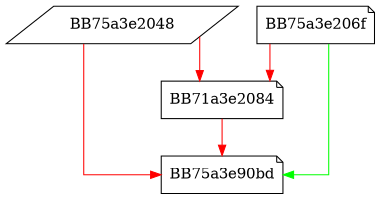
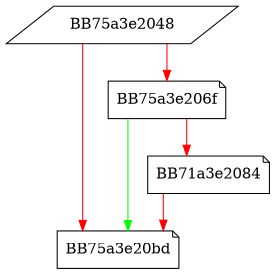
edge "BB75a3e2048" -> "BB71a3e2084": now "BB75a3e2048" -> "BB75a3e206f"
node "BB75a3e90bd": label "BB75a3e90bd" -> "BB75a3e20bd"
